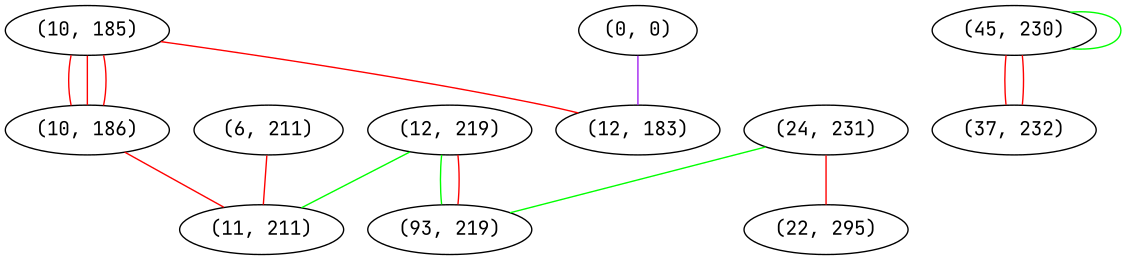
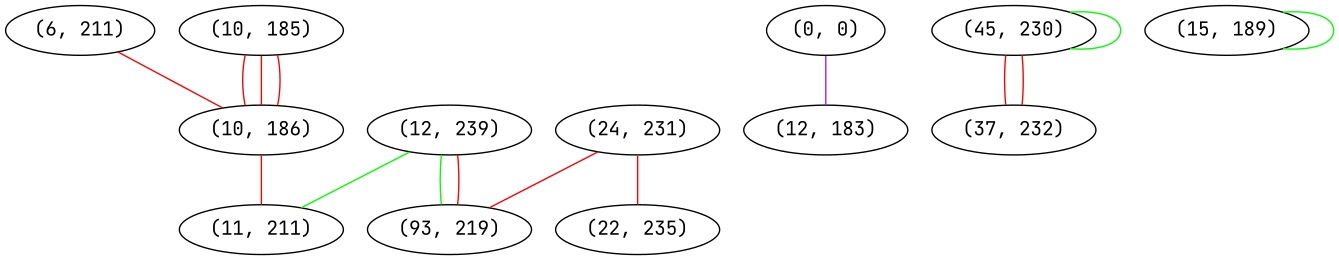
node "(15, 189)": added
edge "(10, 185)" -- "(12, 183)": removed
node "(12, 219)": label "(12, 219)" -> "(12, 239)"
edge "(6, 211)" -- "(11, 211)": now "(6, 211)" -- "(10, 186)"
edge "(24, 231)" -- "(93, 219)": color green -> red
node "(22, 295)": label "(22, 295)" -> "(22, 235)"
